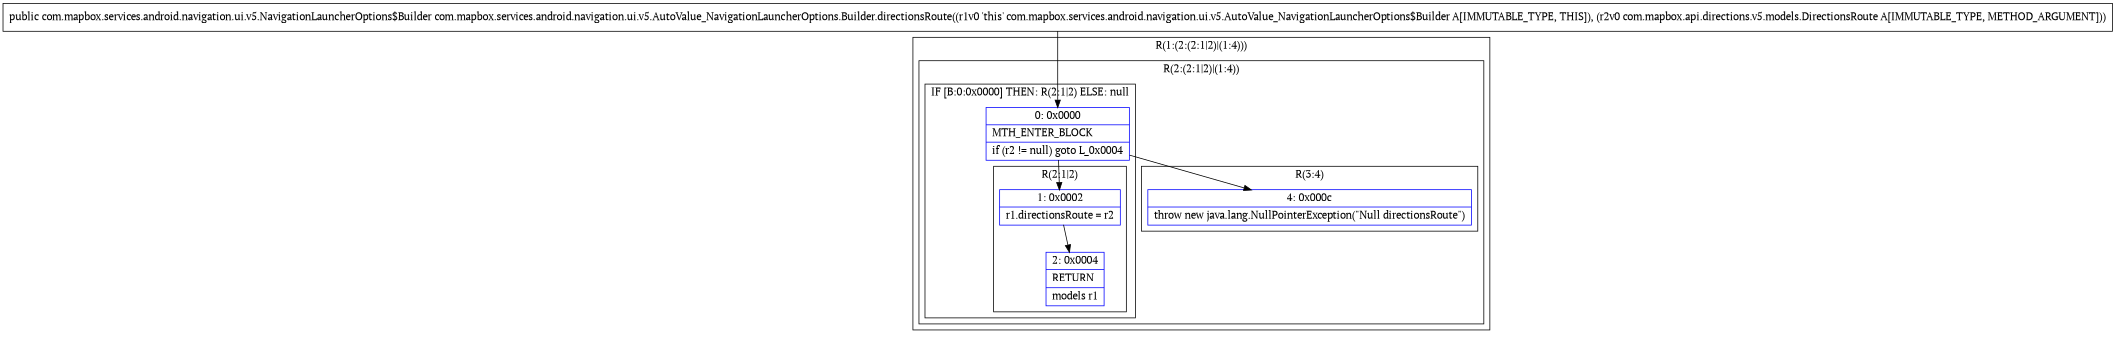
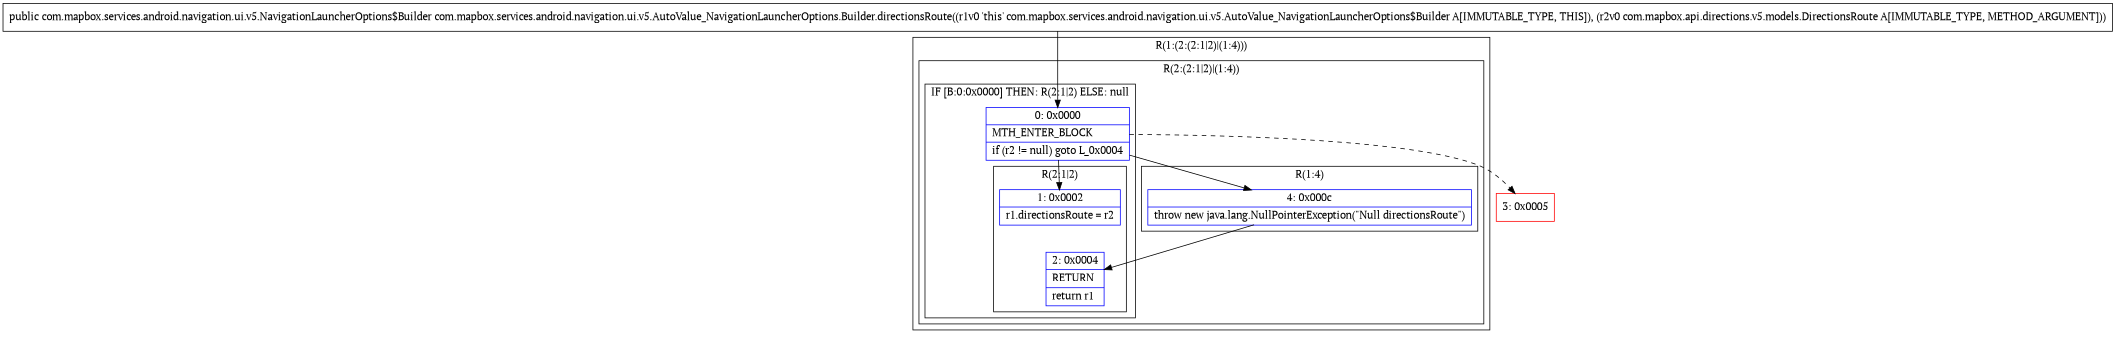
cluster "R(3:4)": label "R(3:4)" -> "R(1:4)"
node "3: 0x0005": added
edge "1: 0x0002" -> "2: 0x0004": now "4: 0x000c" -> "2: 0x0004"
node "2: 0x0004": text "models r1" -> "return r1"
